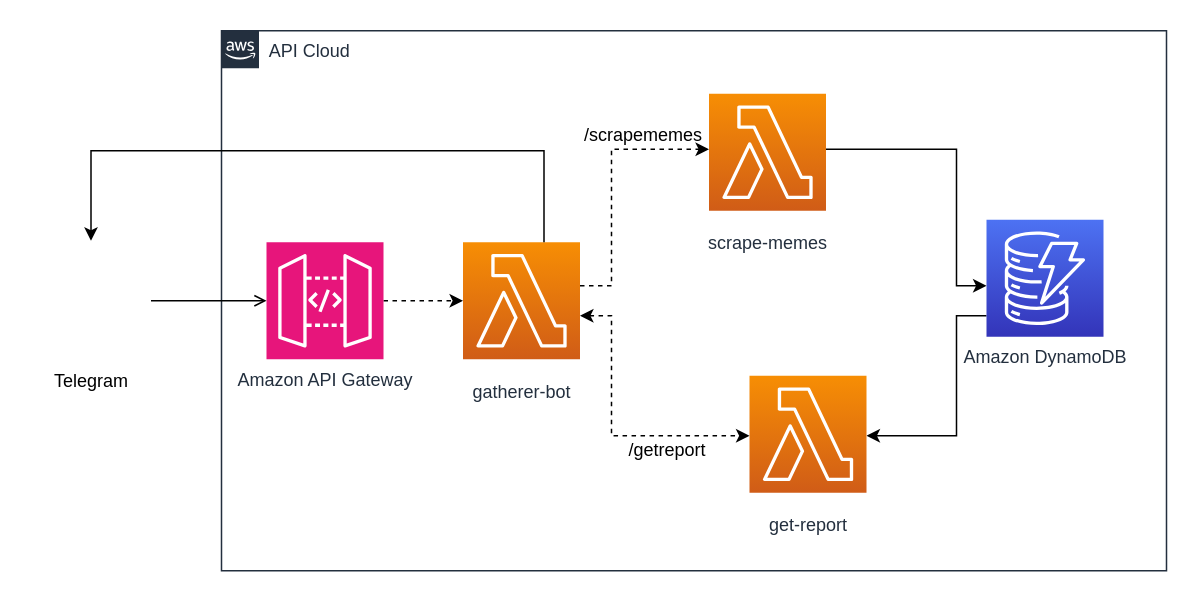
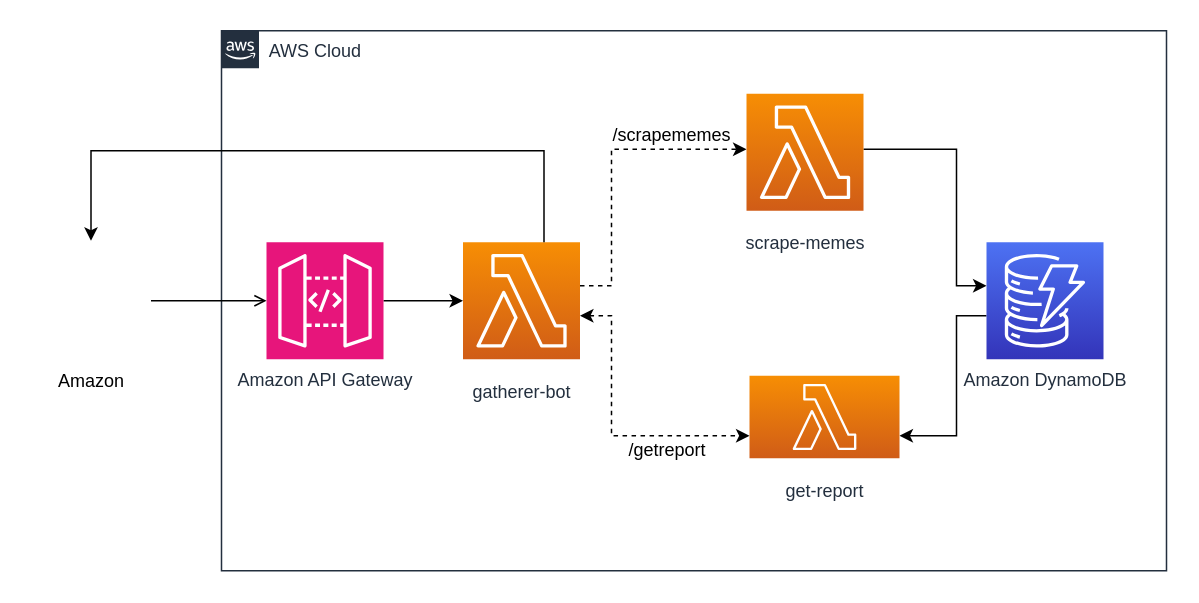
node "API Cloud": label "API Cloud" -> "AWS Cloud"
node "scrape-memes": moved (767, 152) -> (805, 152)
node "Amazon DynamoDB": moved (1045, 278) -> (1045, 301)
edge "Amazon API Gateway" -> "gatherer-bot": style dashed -> solid
node "Telegram": label "Telegram" -> "Amazon"
node "get-report": size 117x117 -> 150x83
